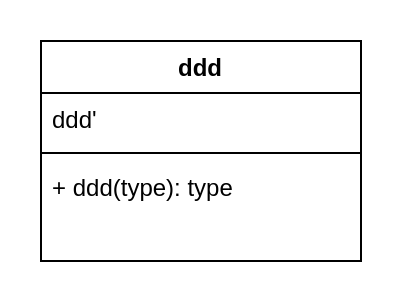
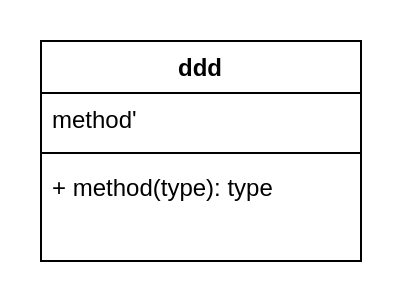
node "ddd'": label "ddd'" -> "method'"
node "+ ddd(type): type": label "+ ddd(type): type" -> "+ method(type): type"
